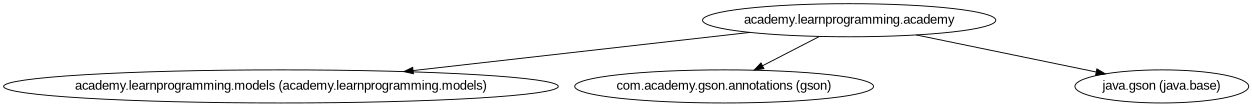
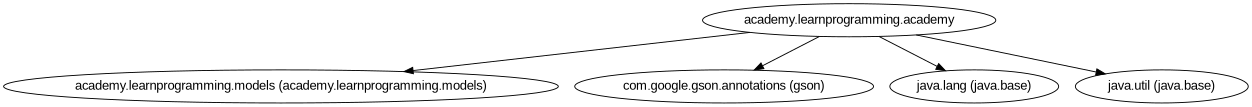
node "com.academy.gson.annotations (gson)": label "com.academy.gson.annotations (gson)" -> "com.google.gson.annotations (gson)"
node "java.lang (java.base)": added
node "java.gson (java.base)": label "java.gson (java.base)" -> "java.util (java.base)"
